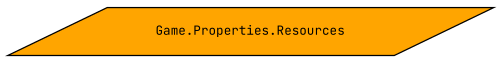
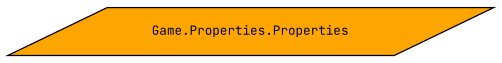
node "Game.Properties.Resources": label "Game.Properties.Resources" -> "Game.Properties.Properties"
